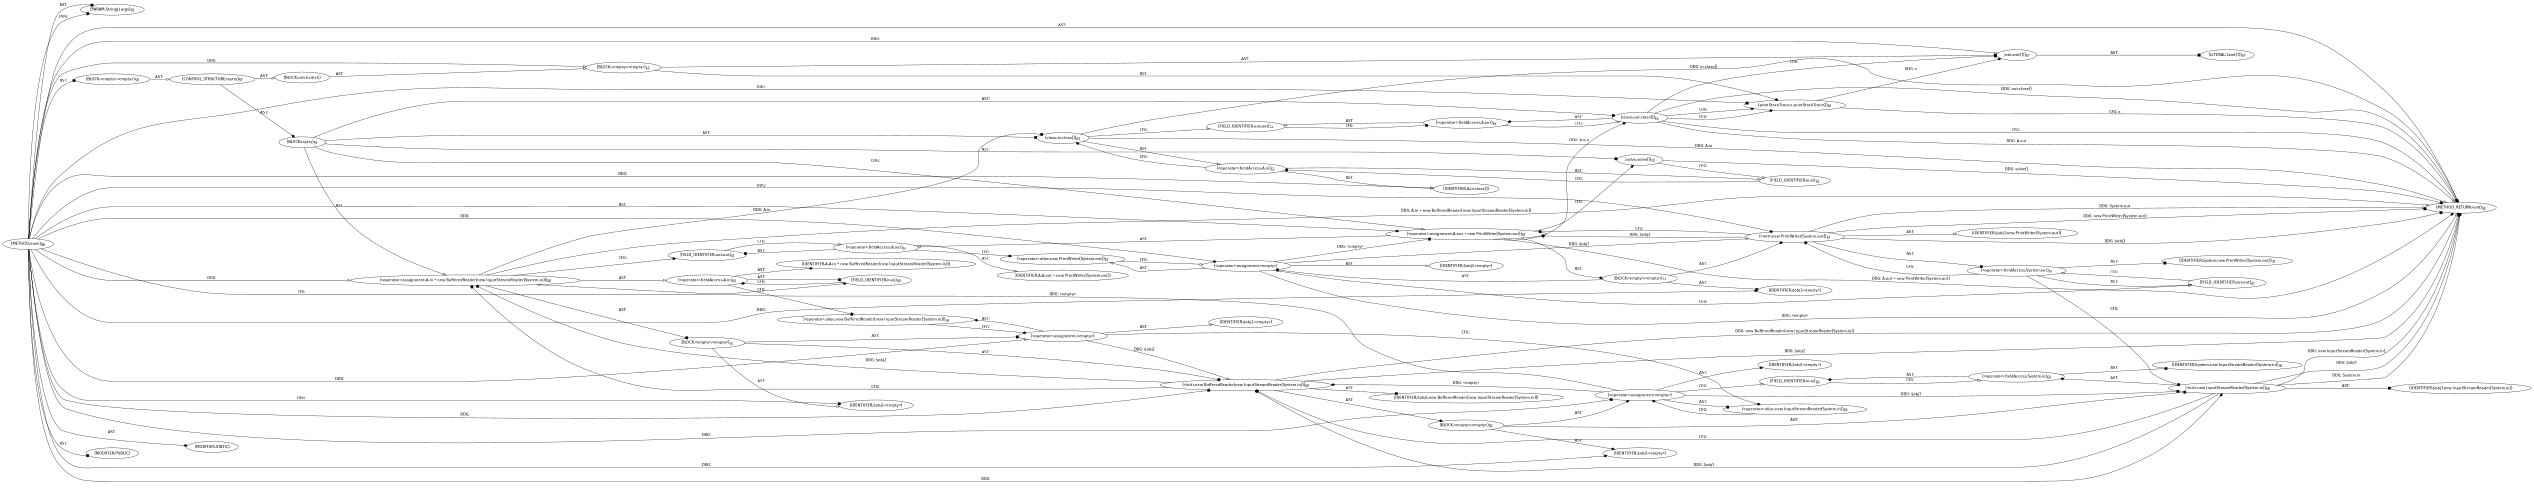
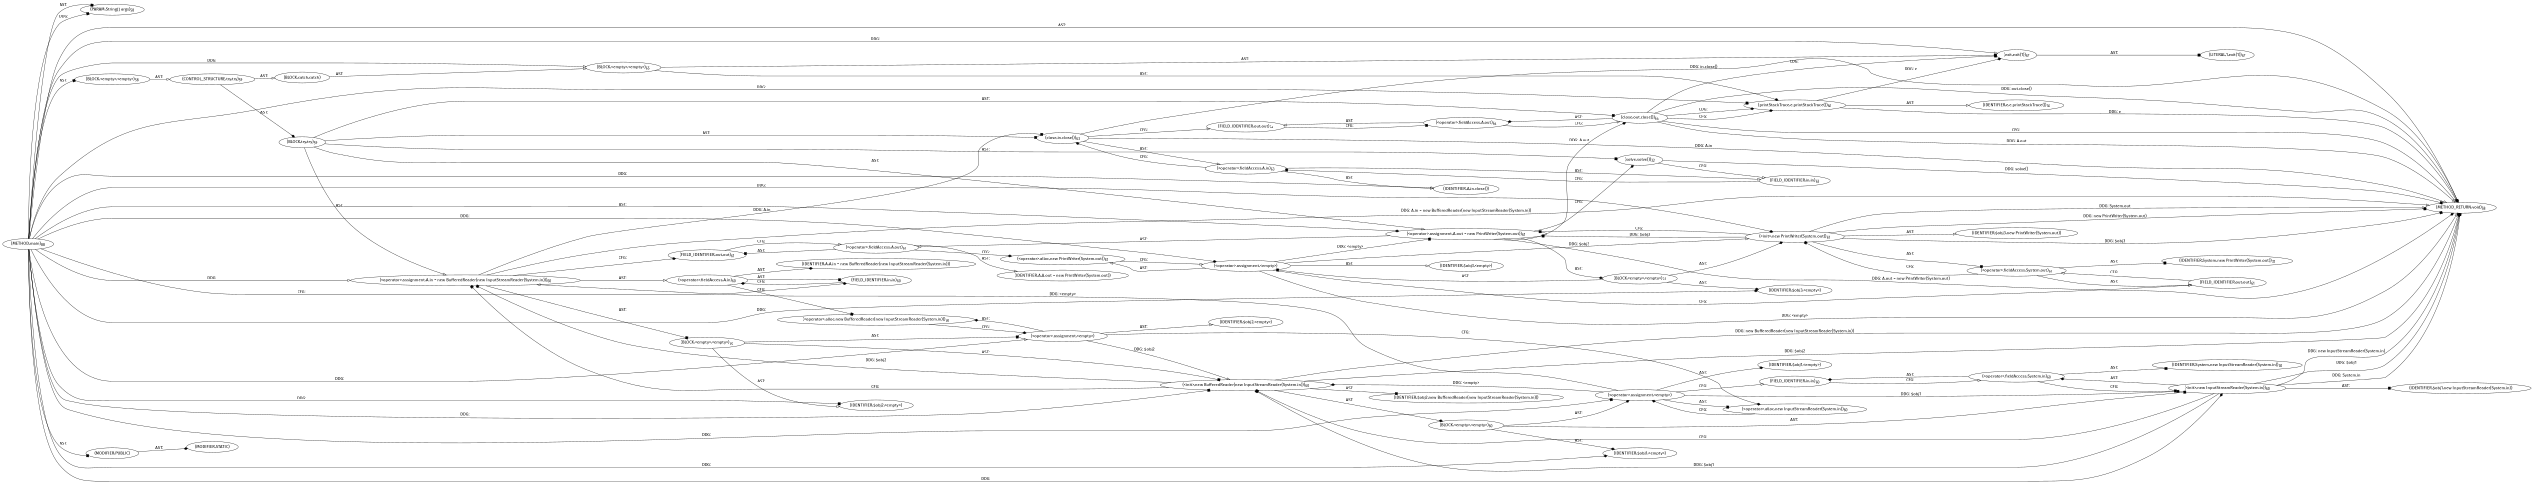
node "(IDENTIFIER,e,e.printStackTrace())": added
edge "(printStackTrace,e.printStackTrace())" -> "(METHOD_RETURN,void)": label "CFG: e" -> "DDG: e"
edge "(BLOCK,try,try)" -> "(<operator>.assignment,A.out = new PrintWriter(System.out))": label "CDG: " -> "AST: "
edge "(<operator>.fieldAccess,System.out)" -> "(<init>,new InputStreamReader(System.in))": now "(<operator>.fieldAccess,System.in)" -> "(<init>,new InputStreamReader(System.in))"
edge "(METHOD,main)" -> "(MODIFIER,STATIC)": now "(MODIFIER,PUBLIC)" -> "(MODIFIER,STATIC)"
